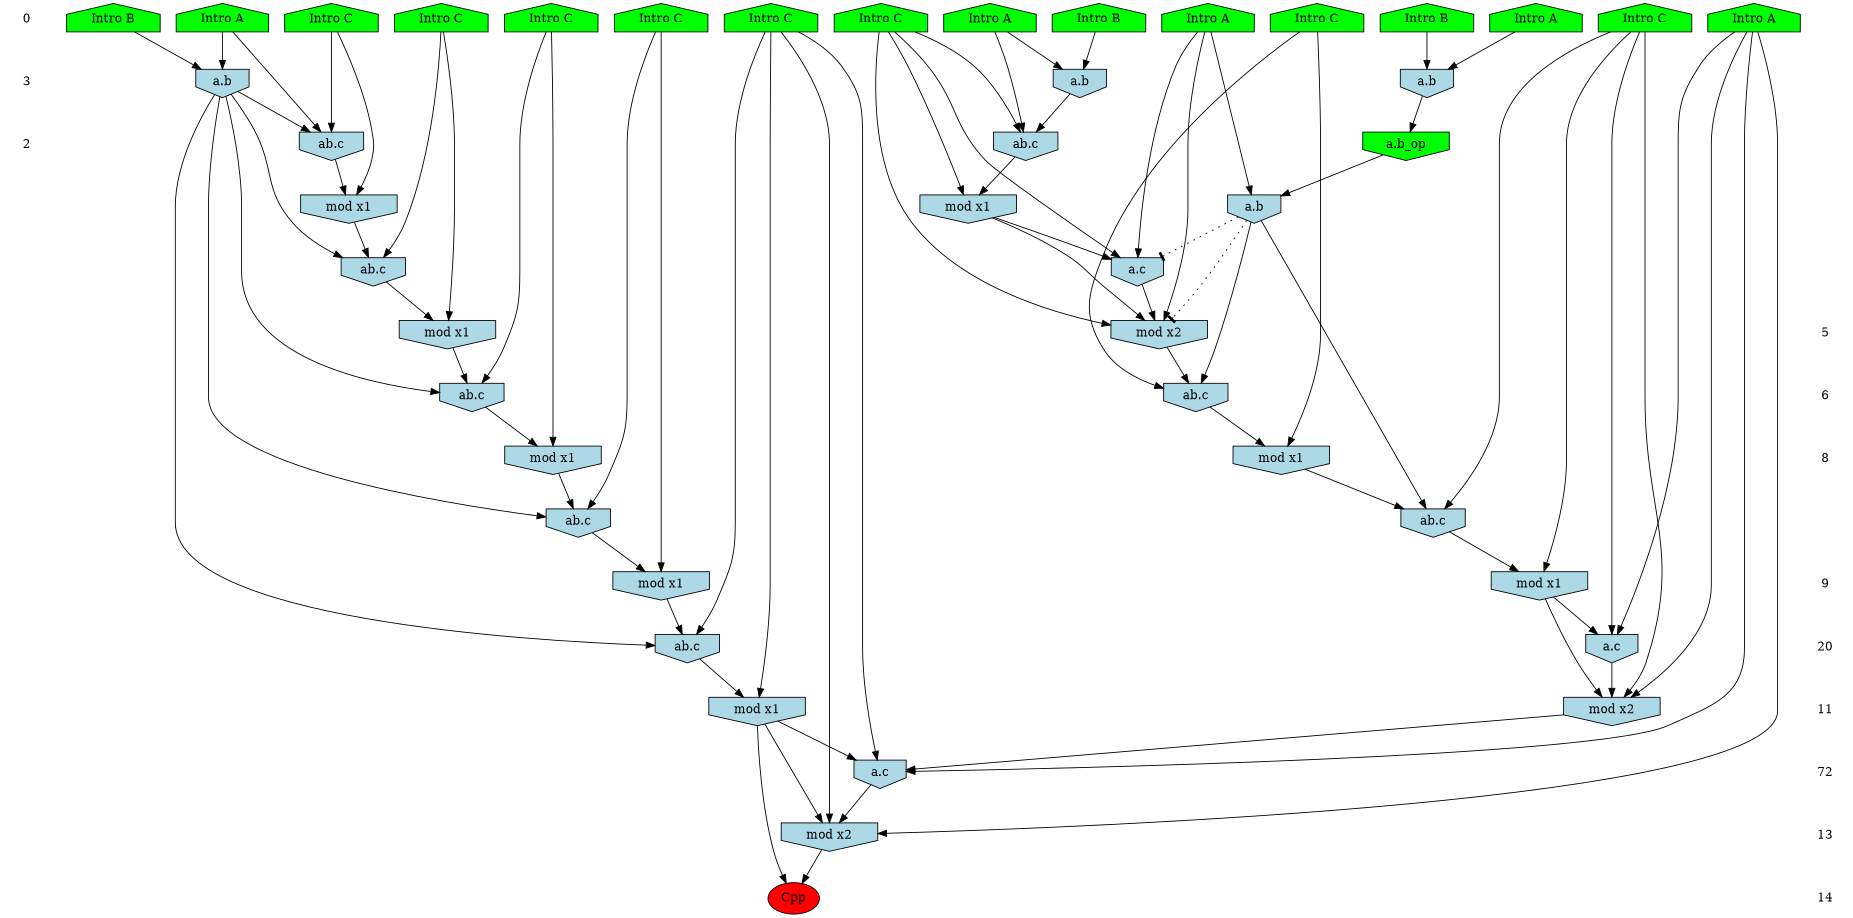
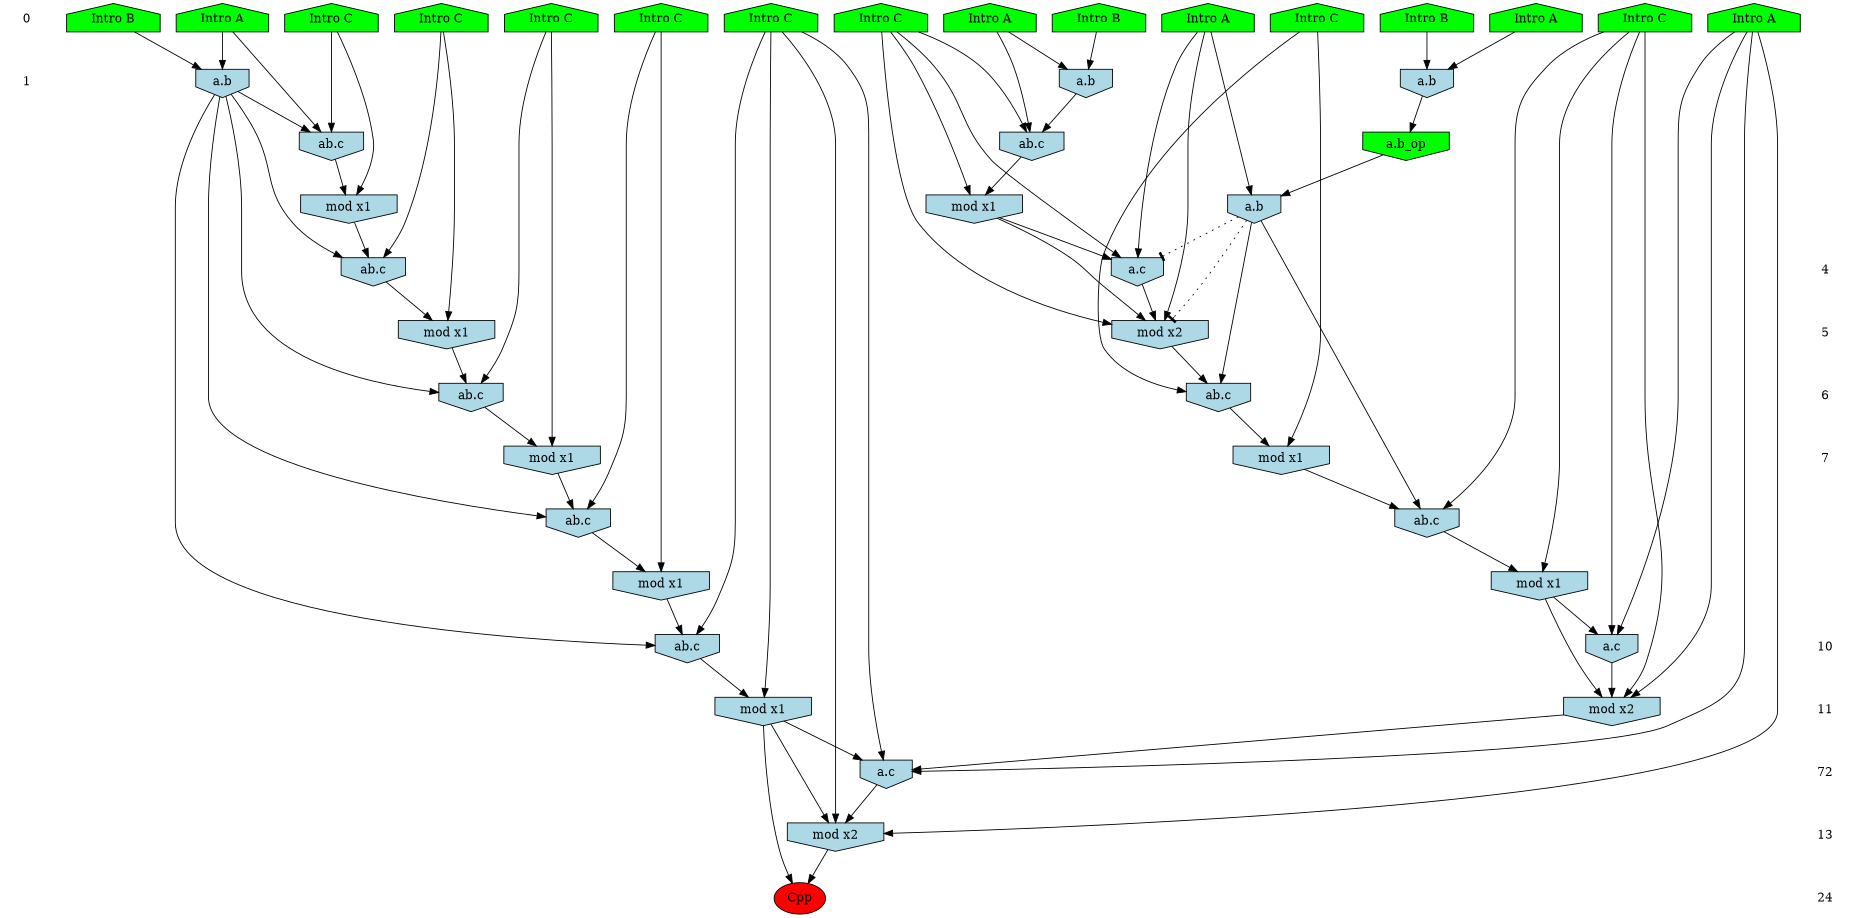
node "3": label "3" -> "1"
node "2": removed
node "4": added
node "8": label "8" -> "7"
node "9": removed
node "20": label "20" -> "10"
node "14": label "14" -> "24"
